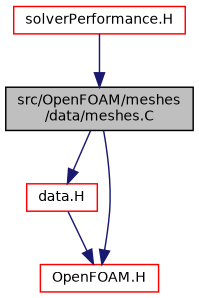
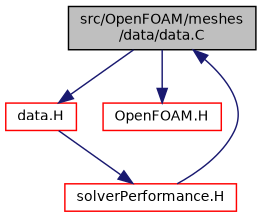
node "src/OpenFOAM/meshes /data/meshes.C": label "src/OpenFOAM/meshes /data/meshes.C" -> "src/OpenFOAM/meshes /data/data.C"
edge "data.H" -> "OpenFOAM.H": now "data.H" -> "solverPerformance.H"
